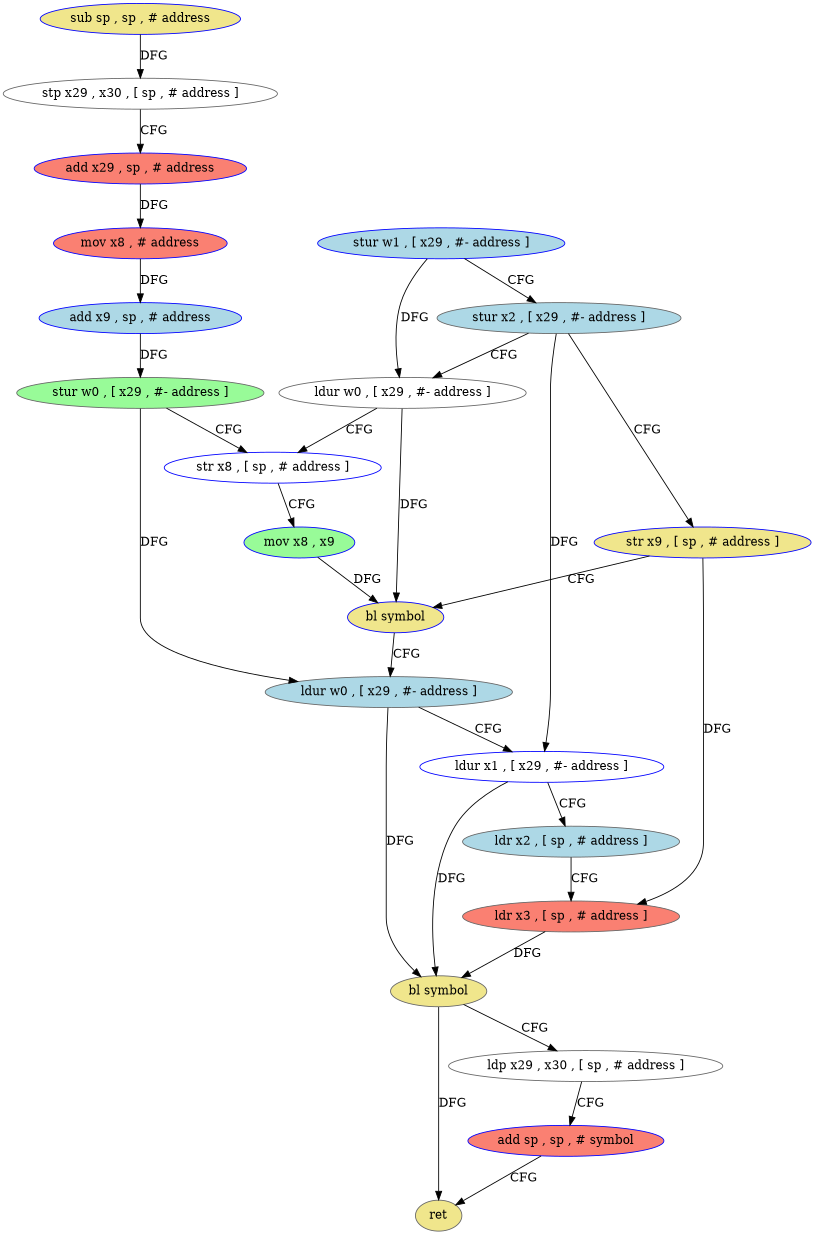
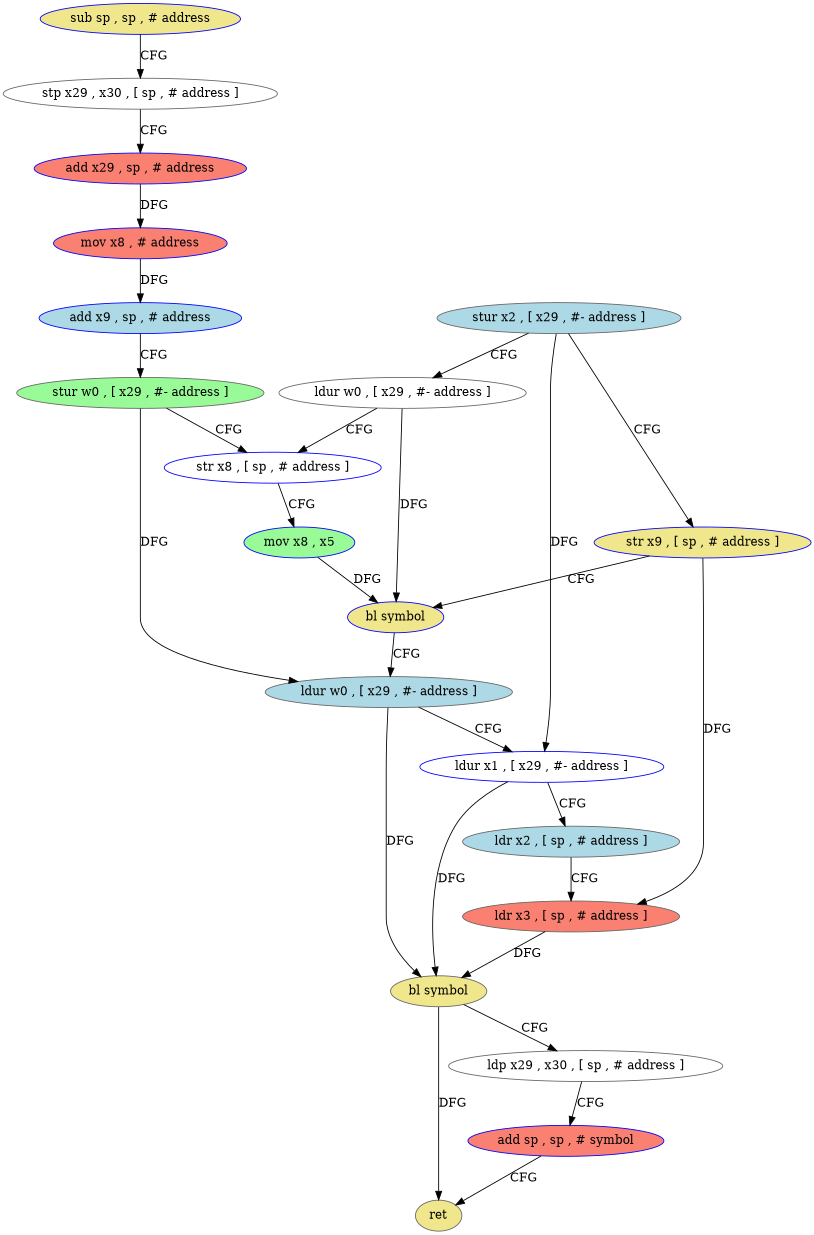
edge "sub sp , sp , # address" -> "stp x29 , x30 , [ sp , # address ]": label "DFG" -> "CFG"
node "stur w1 , [ x29 , #- address ]": removed
edge "add x9 , sp , # address" -> "stur w0 , [ x29 , #- address ]": label "DFG" -> "CFG"
node "mov x8 , x9": label "mov x8 , x9" -> "mov x8 , x5"
